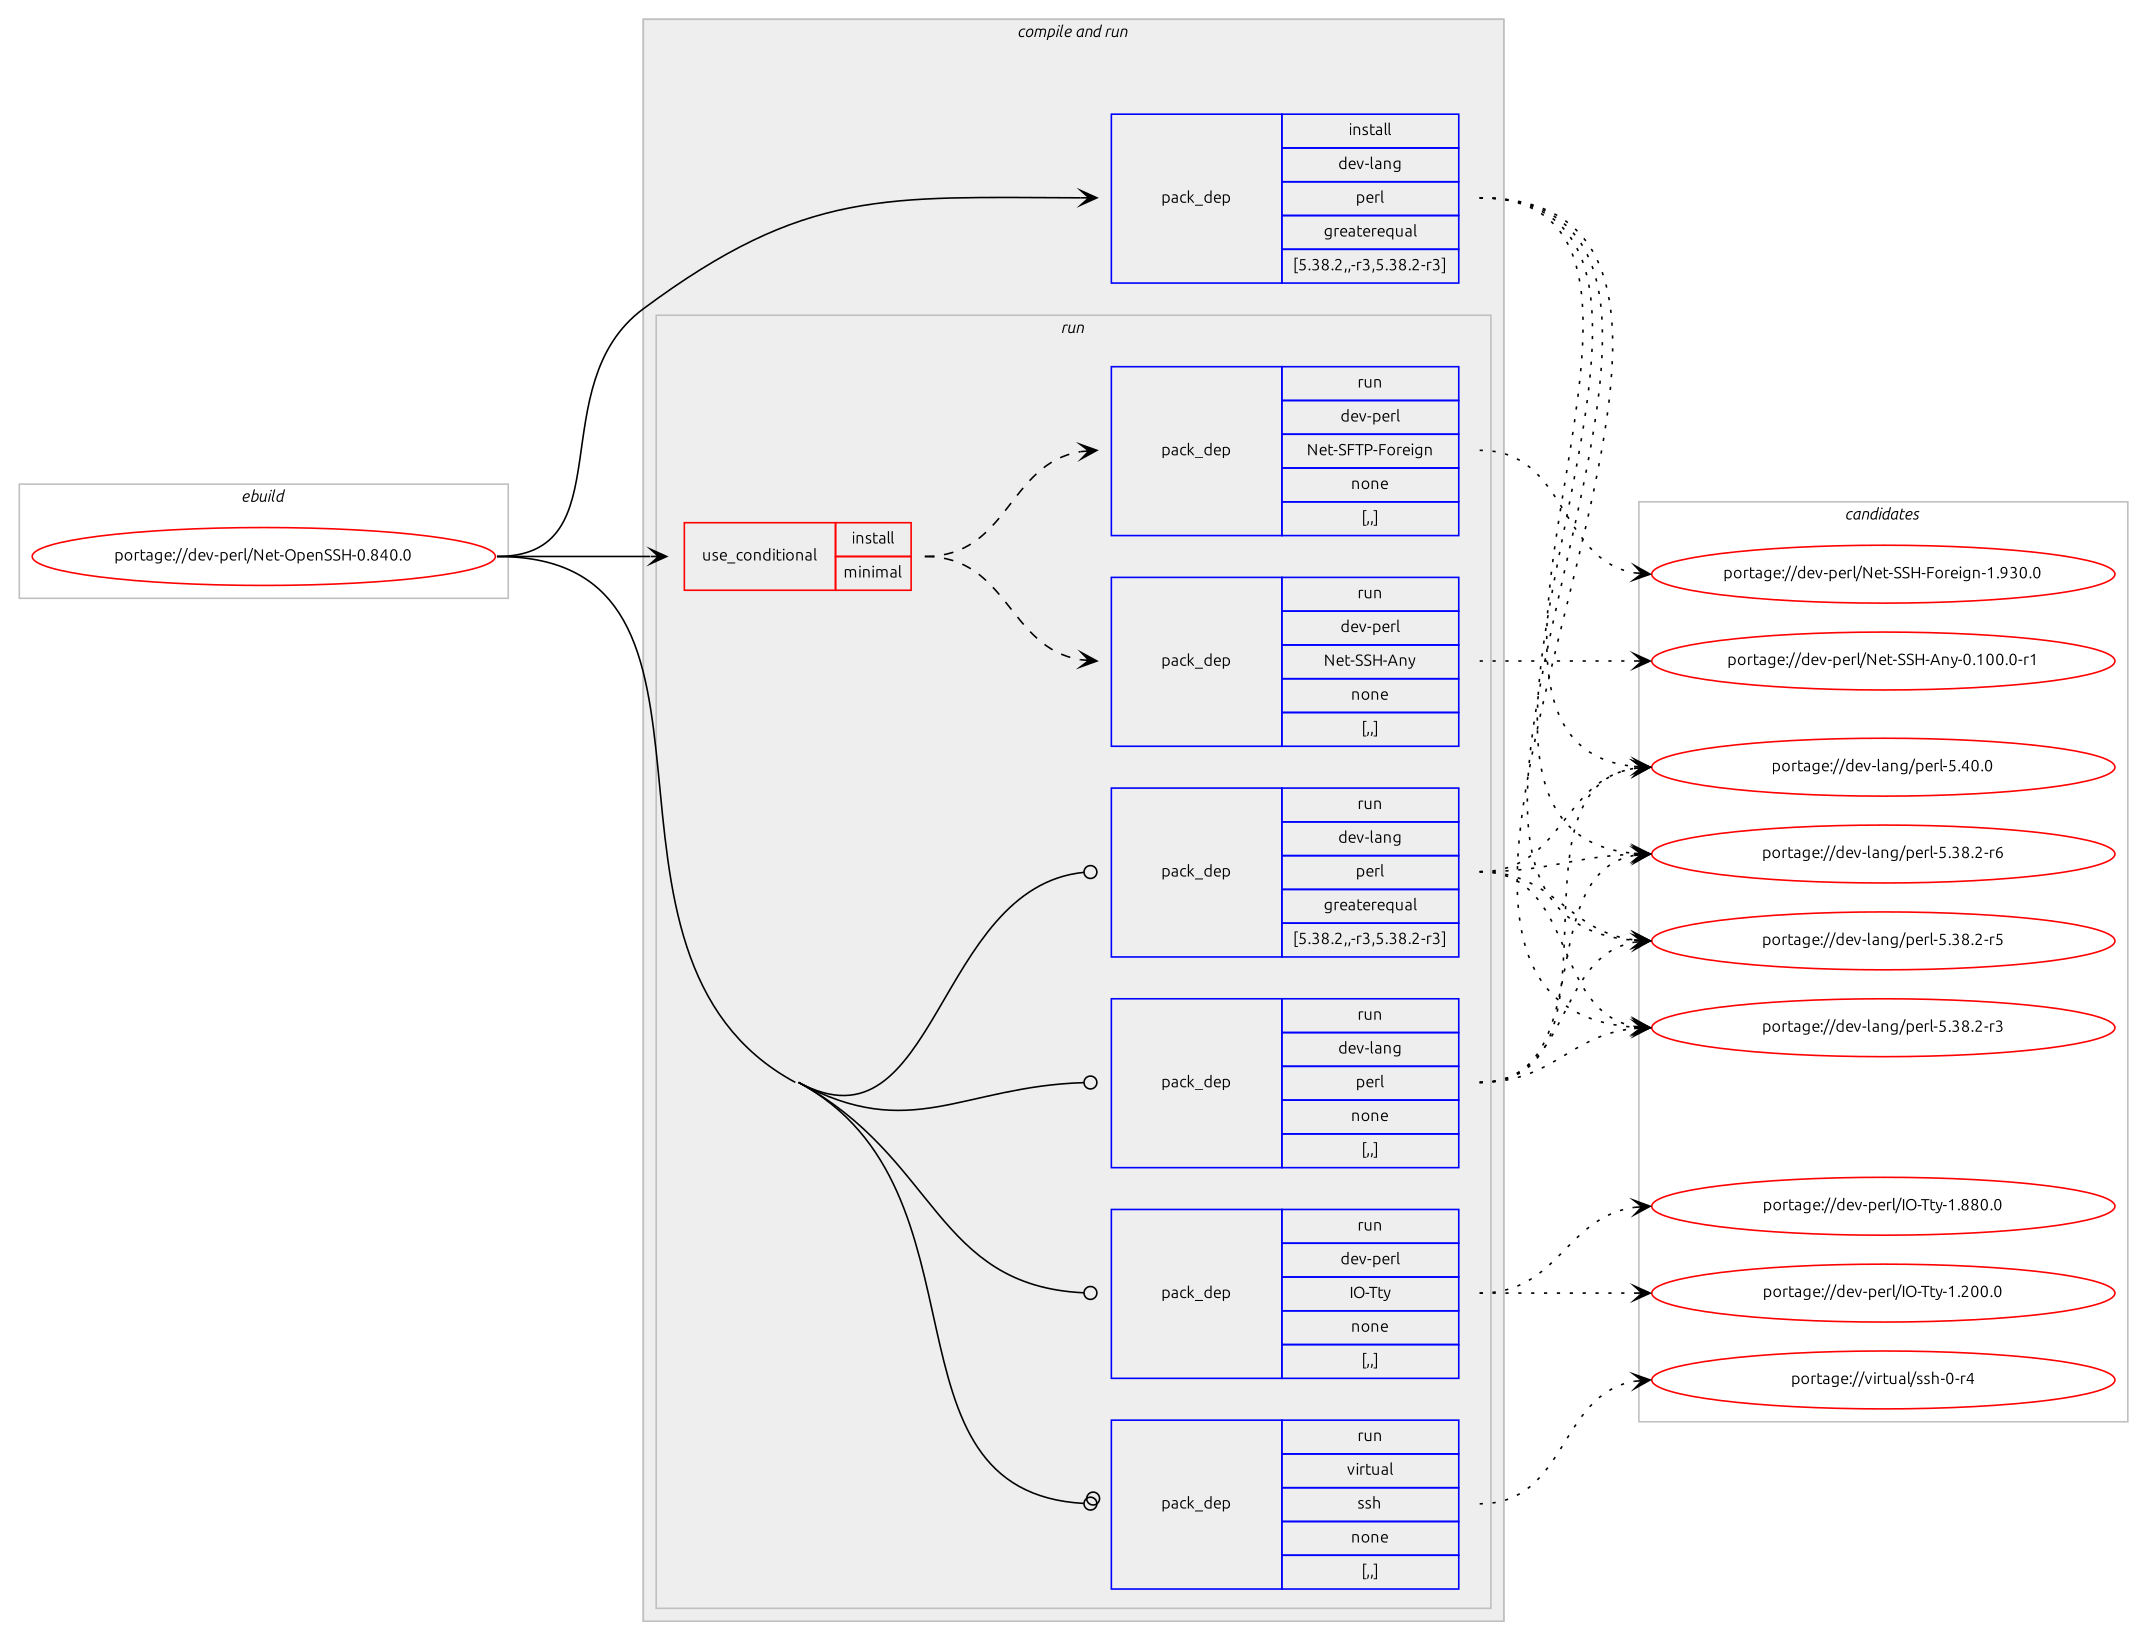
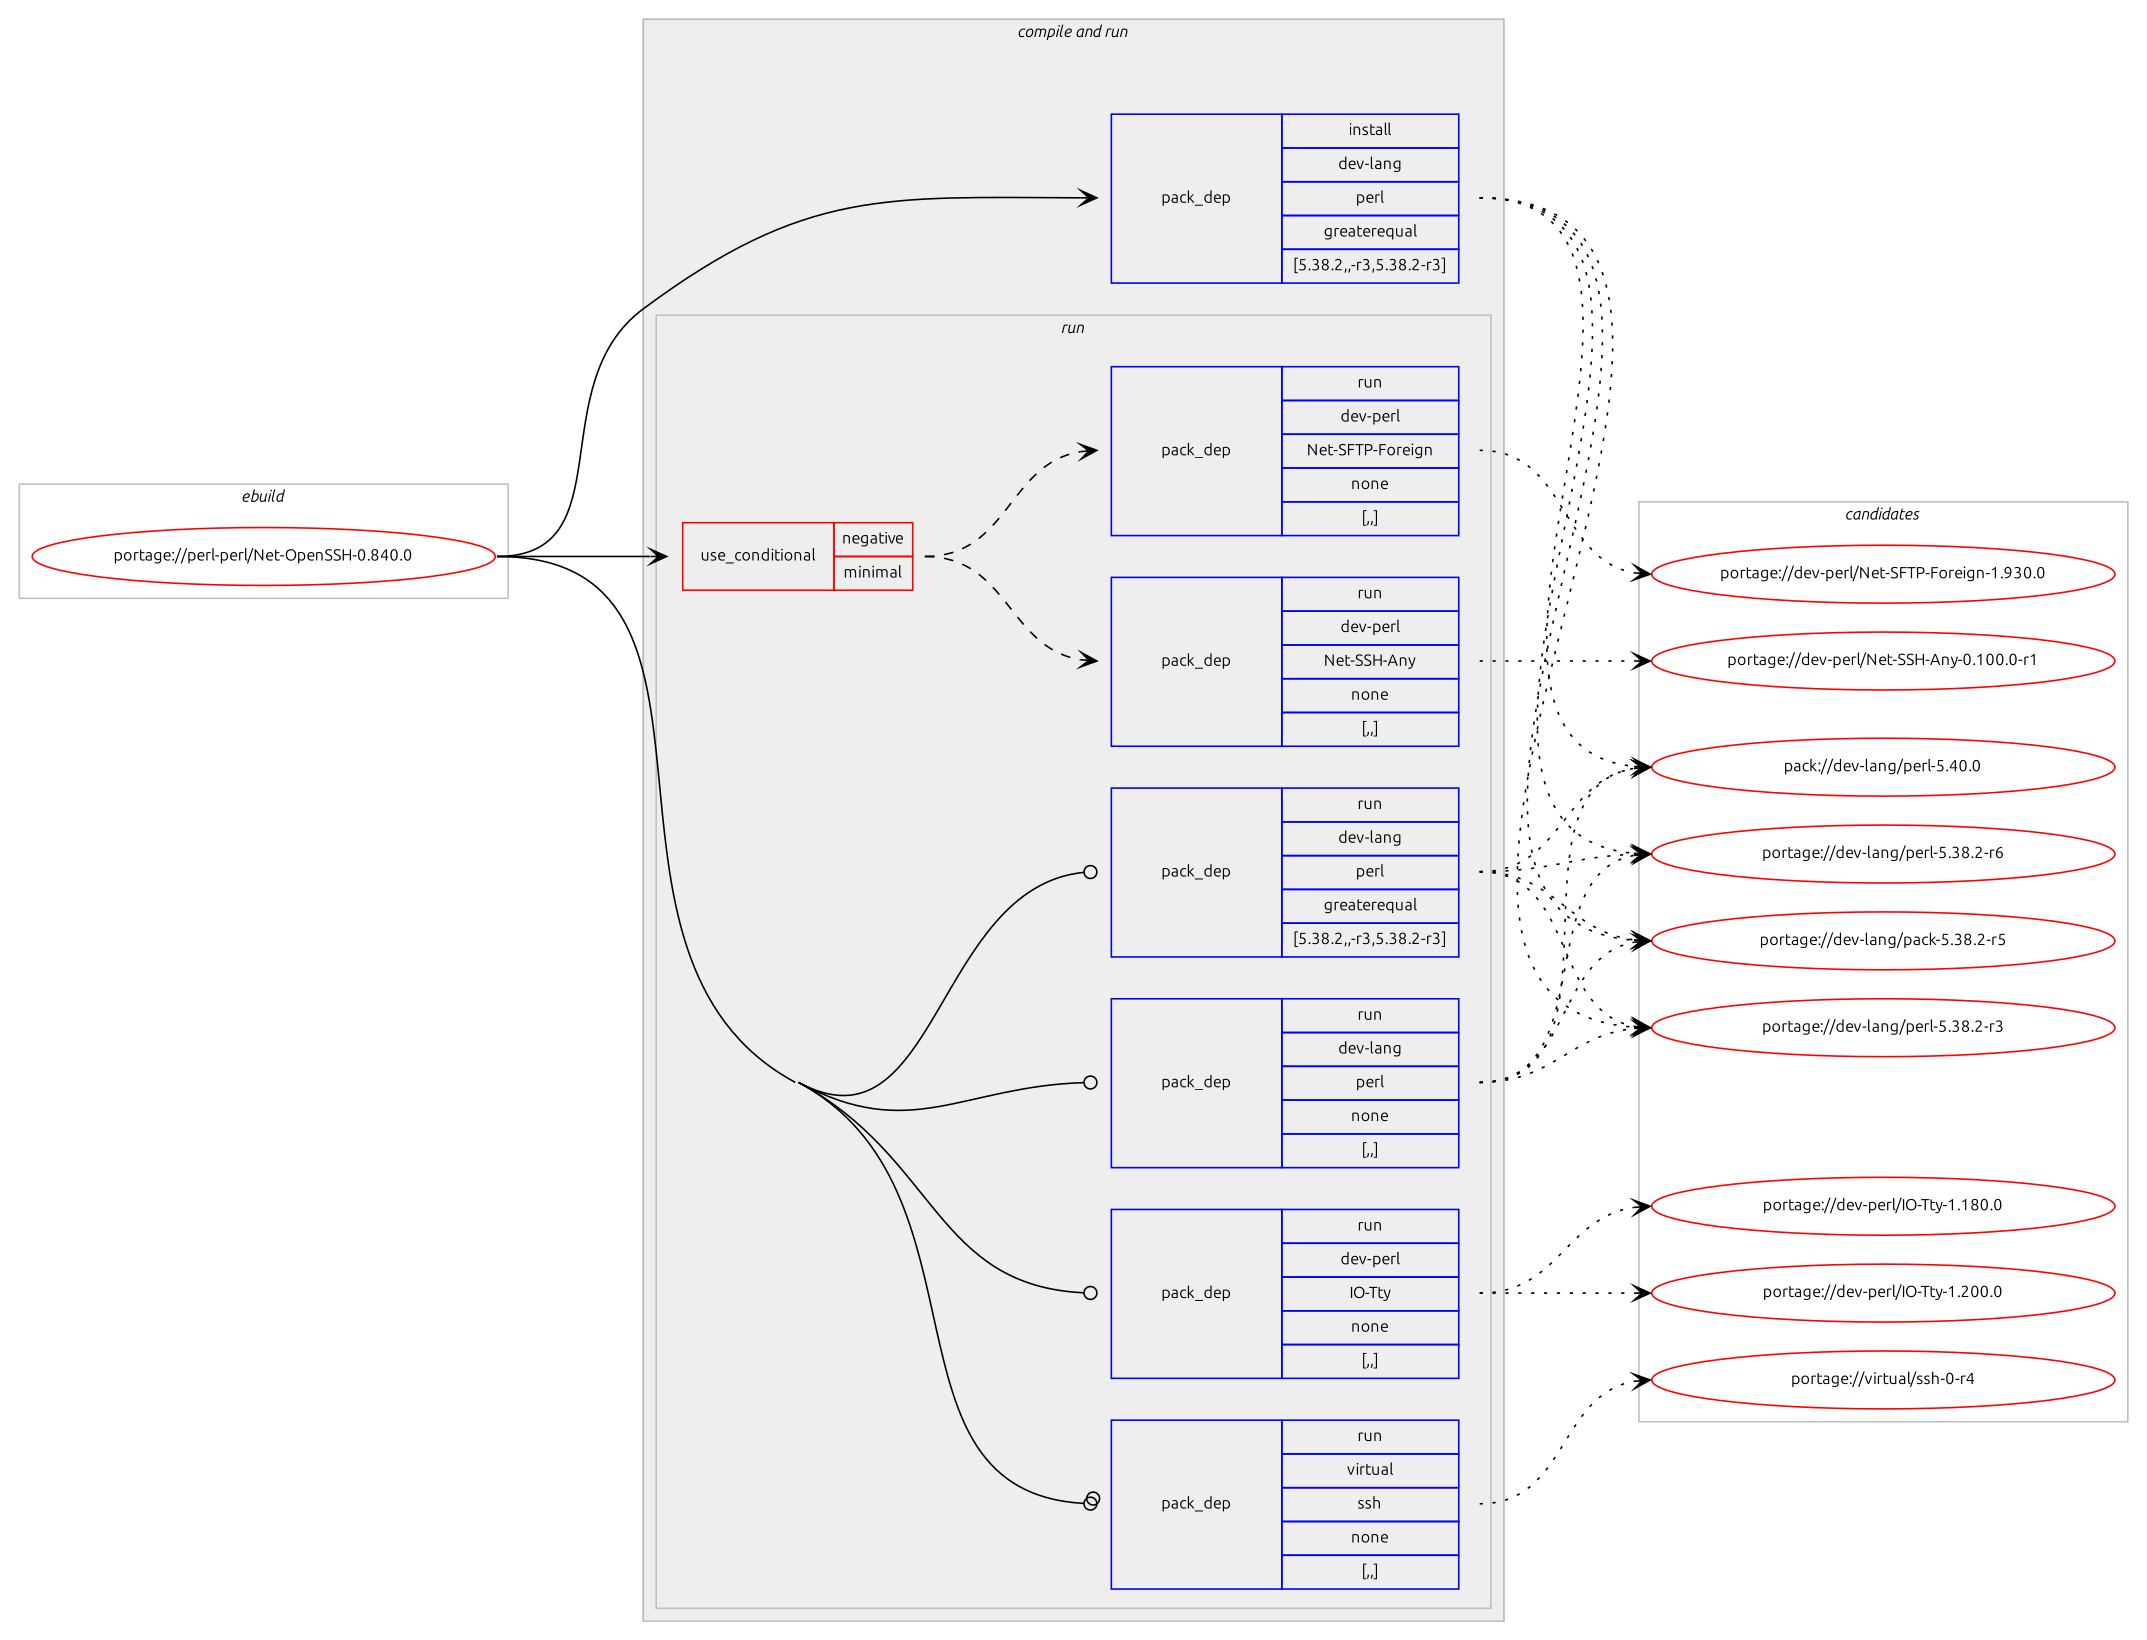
node "use_conditional": text "install" -> "negative"
node "portage://dev-perl/Net-OpenSSH-0.840.0": label "portage://dev-perl/Net-OpenSSH-0.840.0" -> "portage://perl-perl/Net-OpenSSH-0.840.0"
node "portage://dev-perl/Net-SSH-Foreign-1.930.0": label "portage://dev-perl/Net-SSH-Foreign-1.930.0" -> "portage://dev-perl/Net-SFTP-Foreign-1.930.0"
node "portage://dev-lang/perl-5.40.0": label "portage://dev-lang/perl-5.40.0" -> "pack://dev-lang/perl-5.40.0"
node "portage://dev-lang/perl-5.38.2-r5": label "portage://dev-lang/perl-5.38.2-r5" -> "portage://dev-lang/pack-5.38.2-r5"
node "portage://dev-perl/IO-Tty-1.880.0": label "portage://dev-perl/IO-Tty-1.880.0" -> "portage://dev-perl/IO-Tty-1.180.0"
